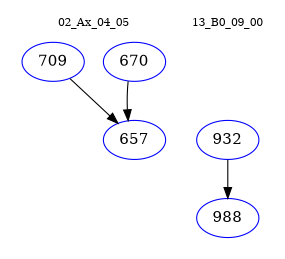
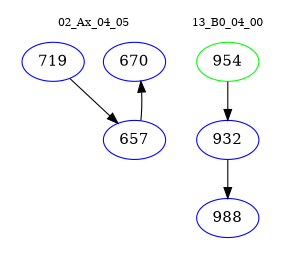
cluster "13_B0_09_00": label "13_B0_09_00" -> "13_B0_04_00"
node "709": label "709" -> "719"
node "954": added
edge "670" -> "657": reversed
